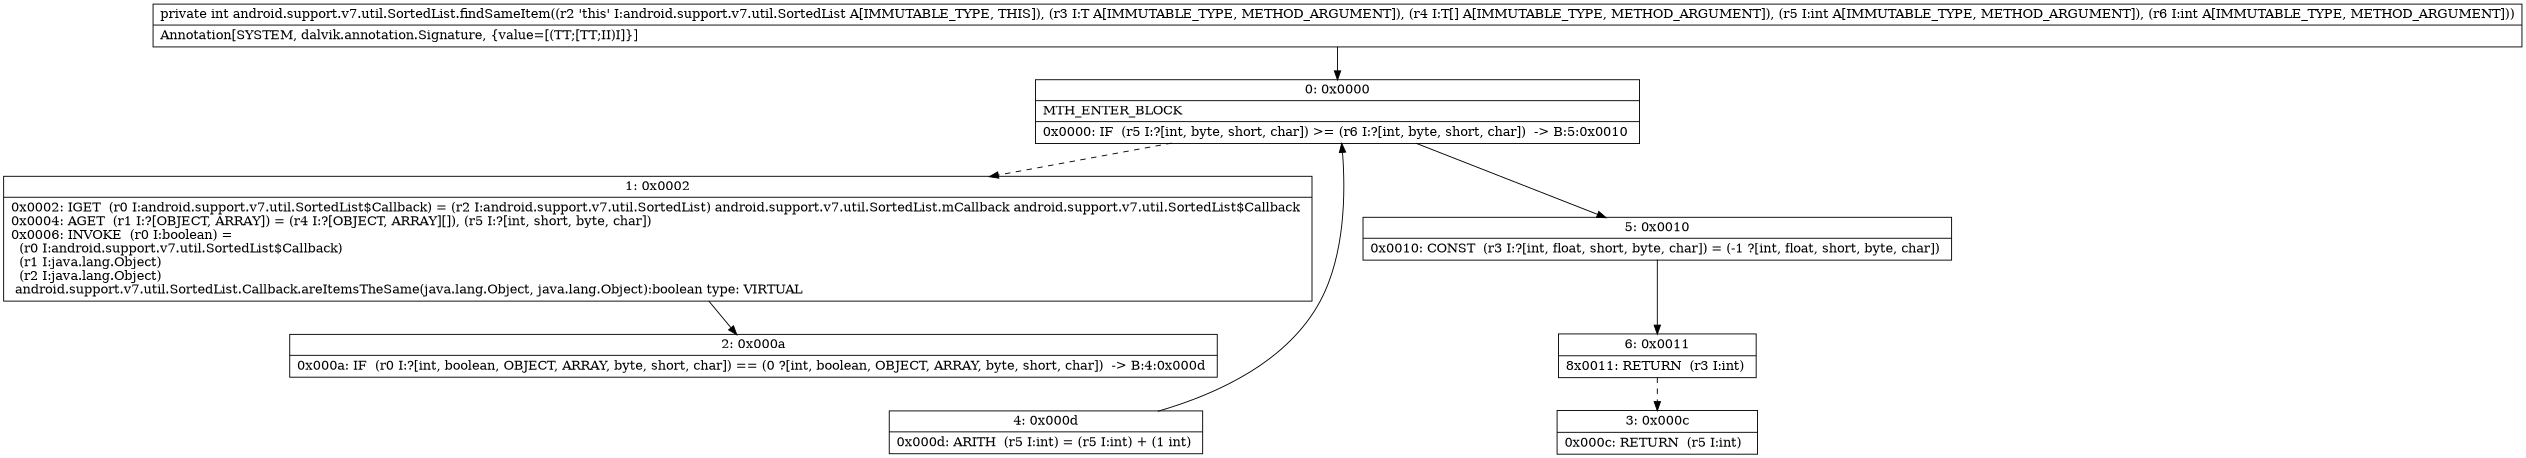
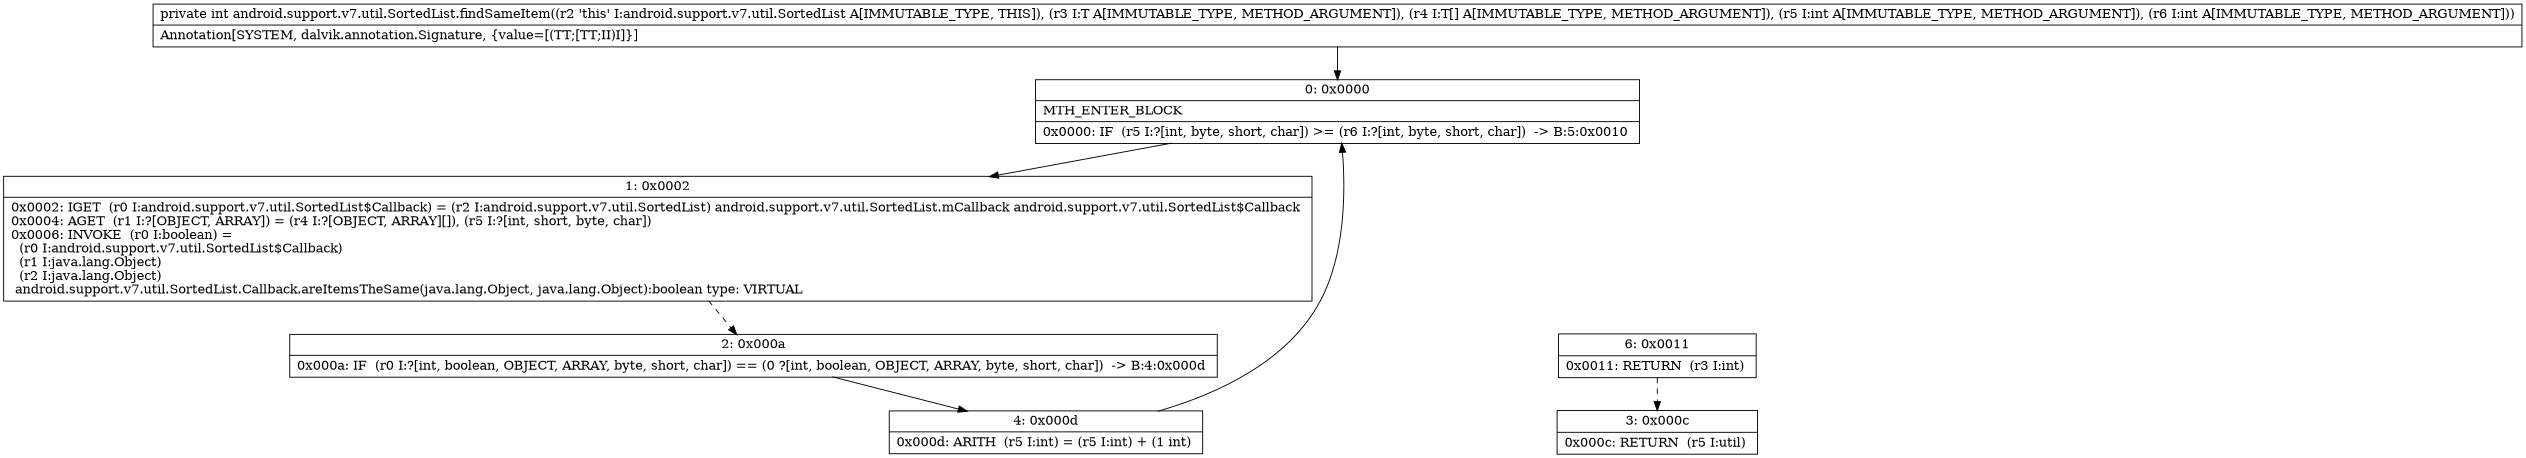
edge "0: 0x0000" -> "1: 0x0002": style dashed -> solid
node "5: 0x0010": removed
edge "1: 0x0002" -> "2: 0x000a": style solid -> dashed
node "6: 0x0011": text "8x0011: RETURN  (r3 I:int)" -> "0x0011: RETURN  (r3 I:int)"
edge "2: 0x000a" -> "4: 0x000d": added
node "3: 0x000c": text "0x000c: RETURN  (r5 I:int)" -> "0x000c: RETURN  (r5 I:util)"
